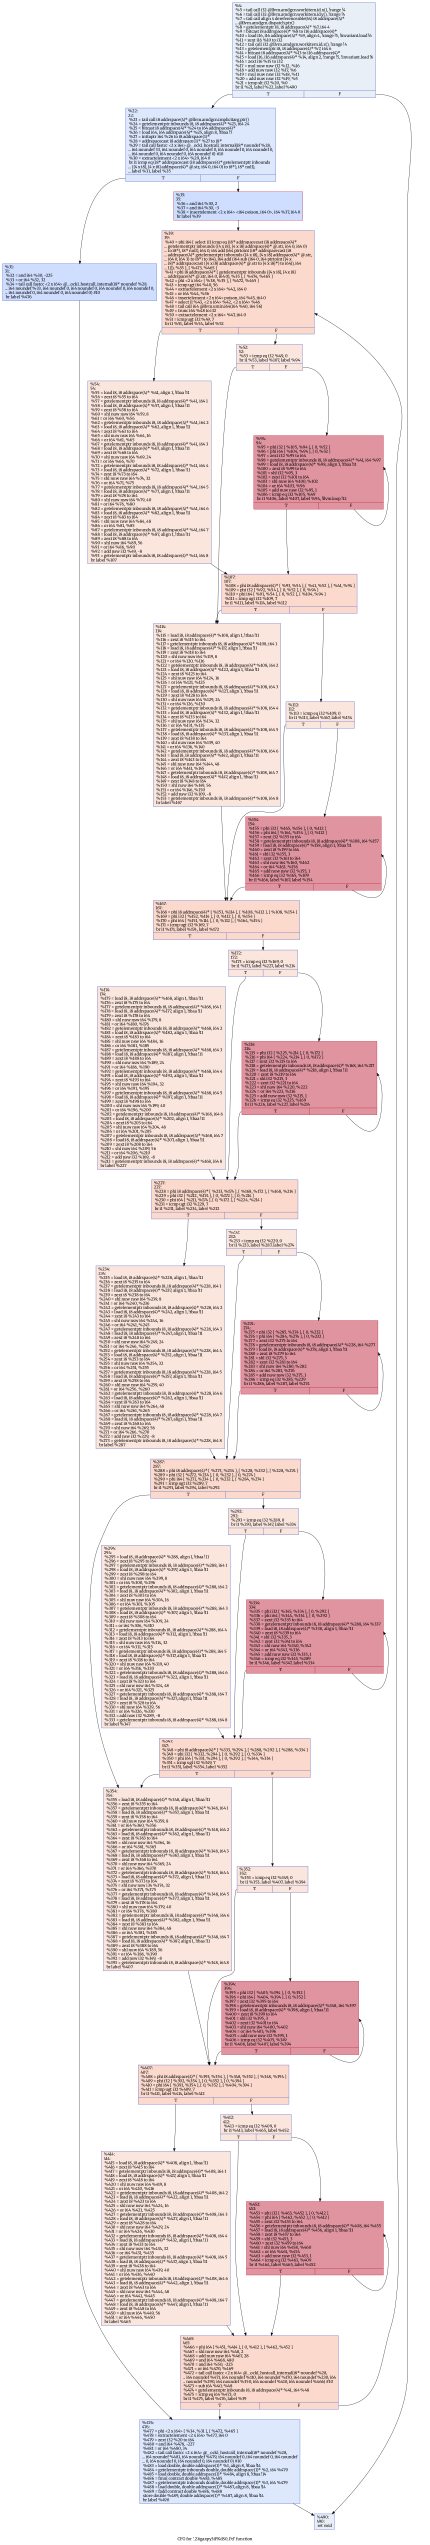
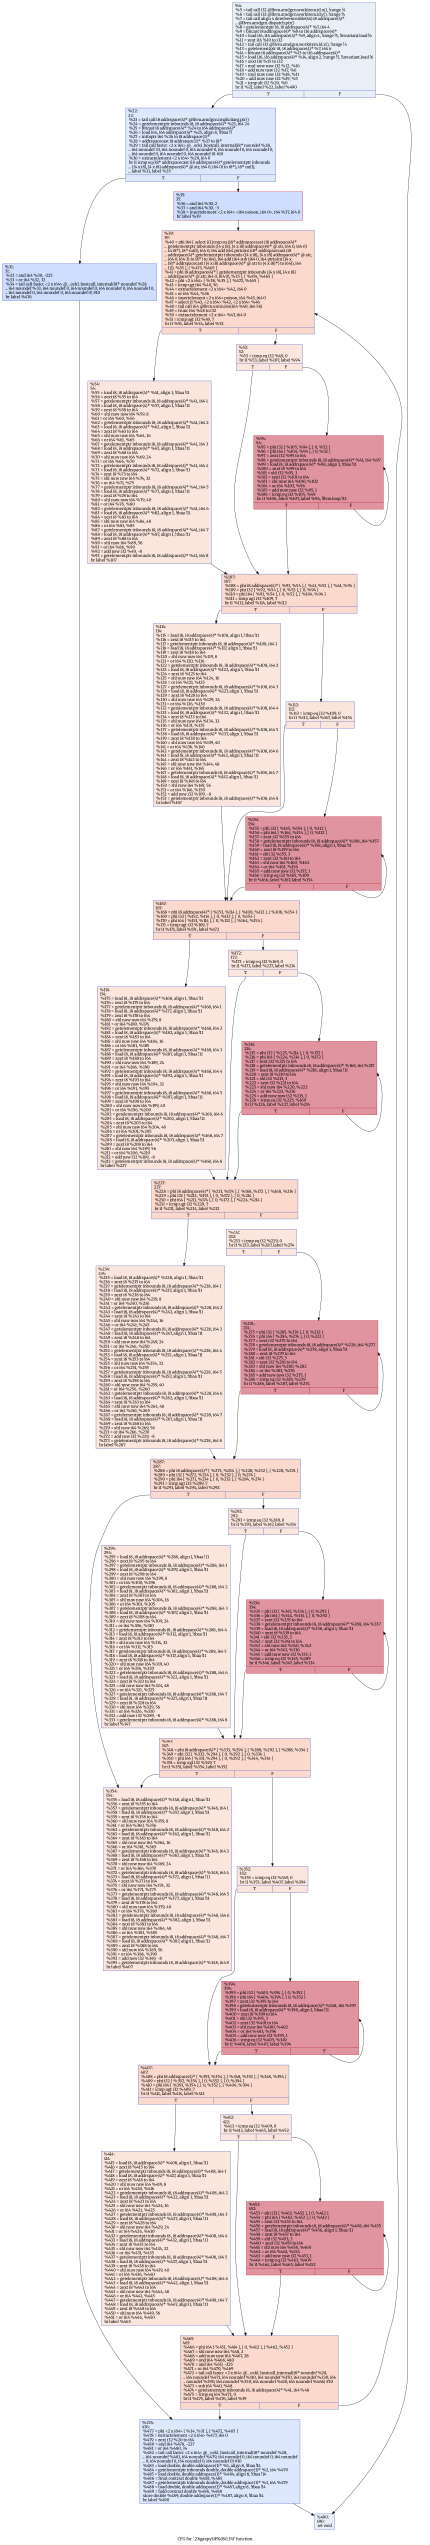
edge "%52:" -> "%114:": now "%52:" -> "%107:"
edge "%167:" -> "%174:": added
edge "%227:" -> "%232:": removed
edge "%232:" -> "%287:": removed
node "%354:": text "%375 = shl nuw nsw i34 %374, 32" -> "%375 = shl nuw nsw i64 %374, 32"
edge "%354:" -> "%407:": removed
